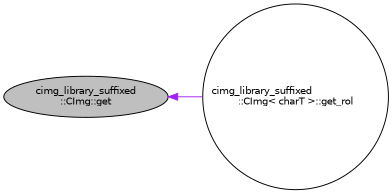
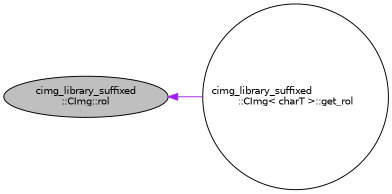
node "cimg_library_suffixed ::CImg::get": label "cimg_library_suffixed ::CImg::get" -> "cimg_library_suffixed ::CImg::rol"
